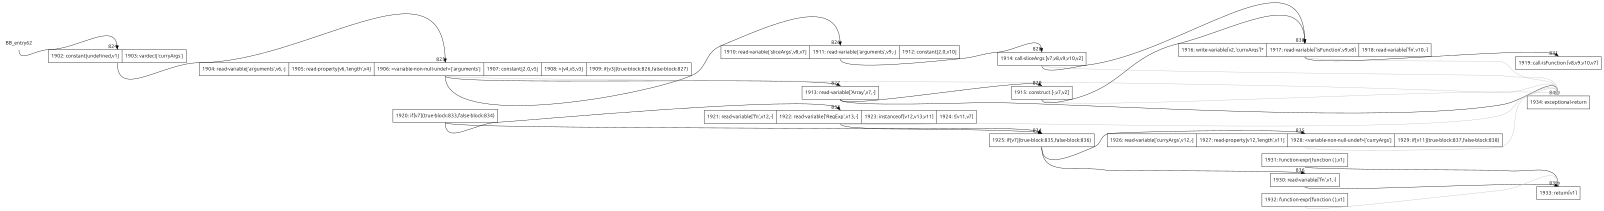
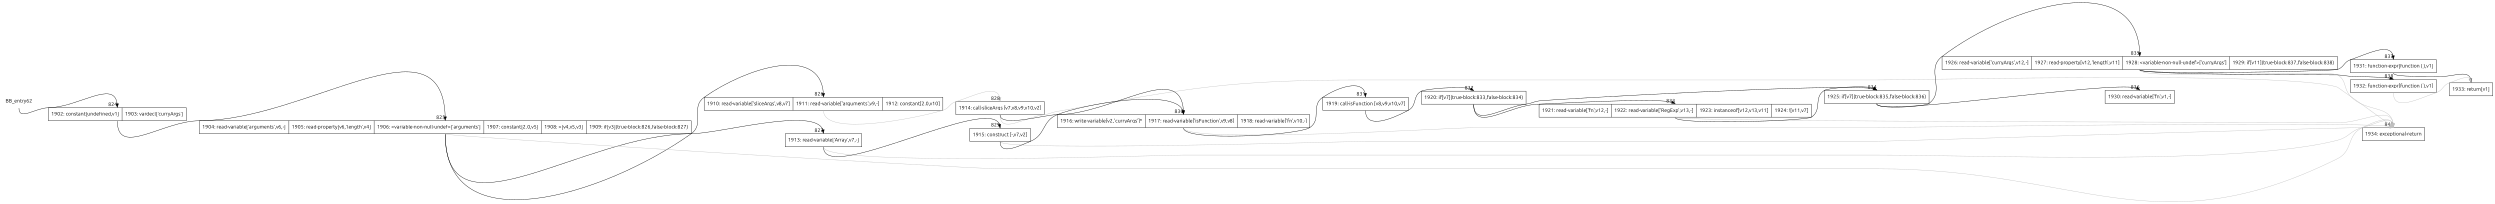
edge "1910: read-variable['sliceArgs',v8,v7]" -> "1914: call-sliceArgs [v7,v8,v9,v10,v2]": color black -> gray
edge "1926: read-variable['curryArgs',v12,-]" -> "1931: function-expr[function ( ),v1]": added
edge "1926: read-variable['curryArgs',v12,-]" -> "1932: function-expr[function ( ),v1]": added
edge "1919: call-isFunction [v8,v9,v10,v7]" -> "1920: if[v7](true-block:833,false-block:834)": added
edge "1913: read-variable['Array',v7,-]" -> "1934: exceptional-return": color black -> gray
edge "1930: read-variable['fn',v1,-]" -> "1933: return[v1]": removed
